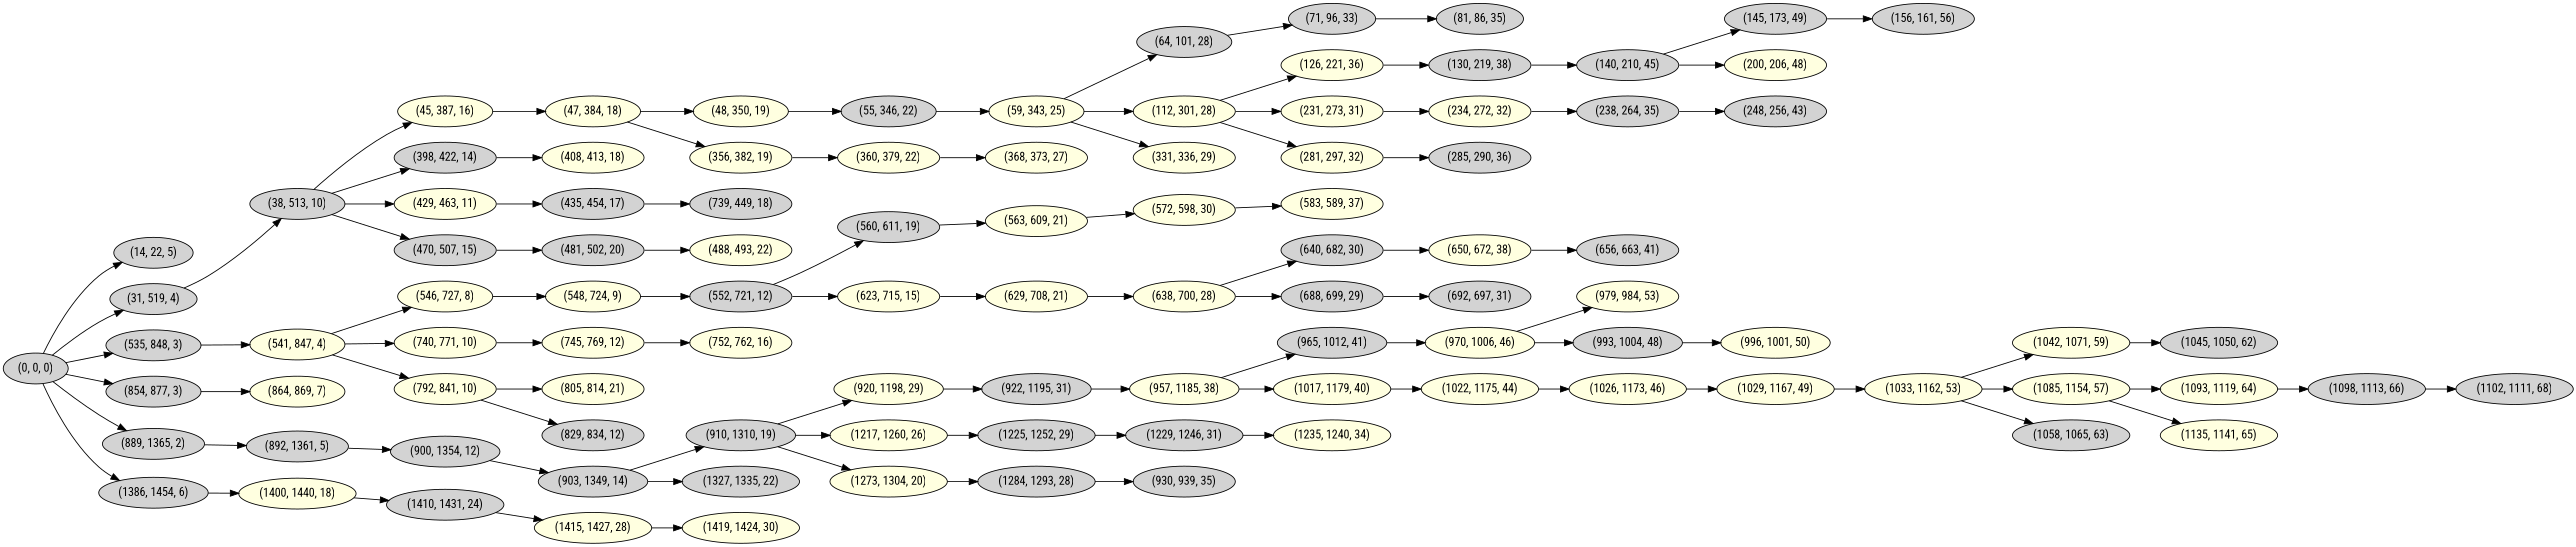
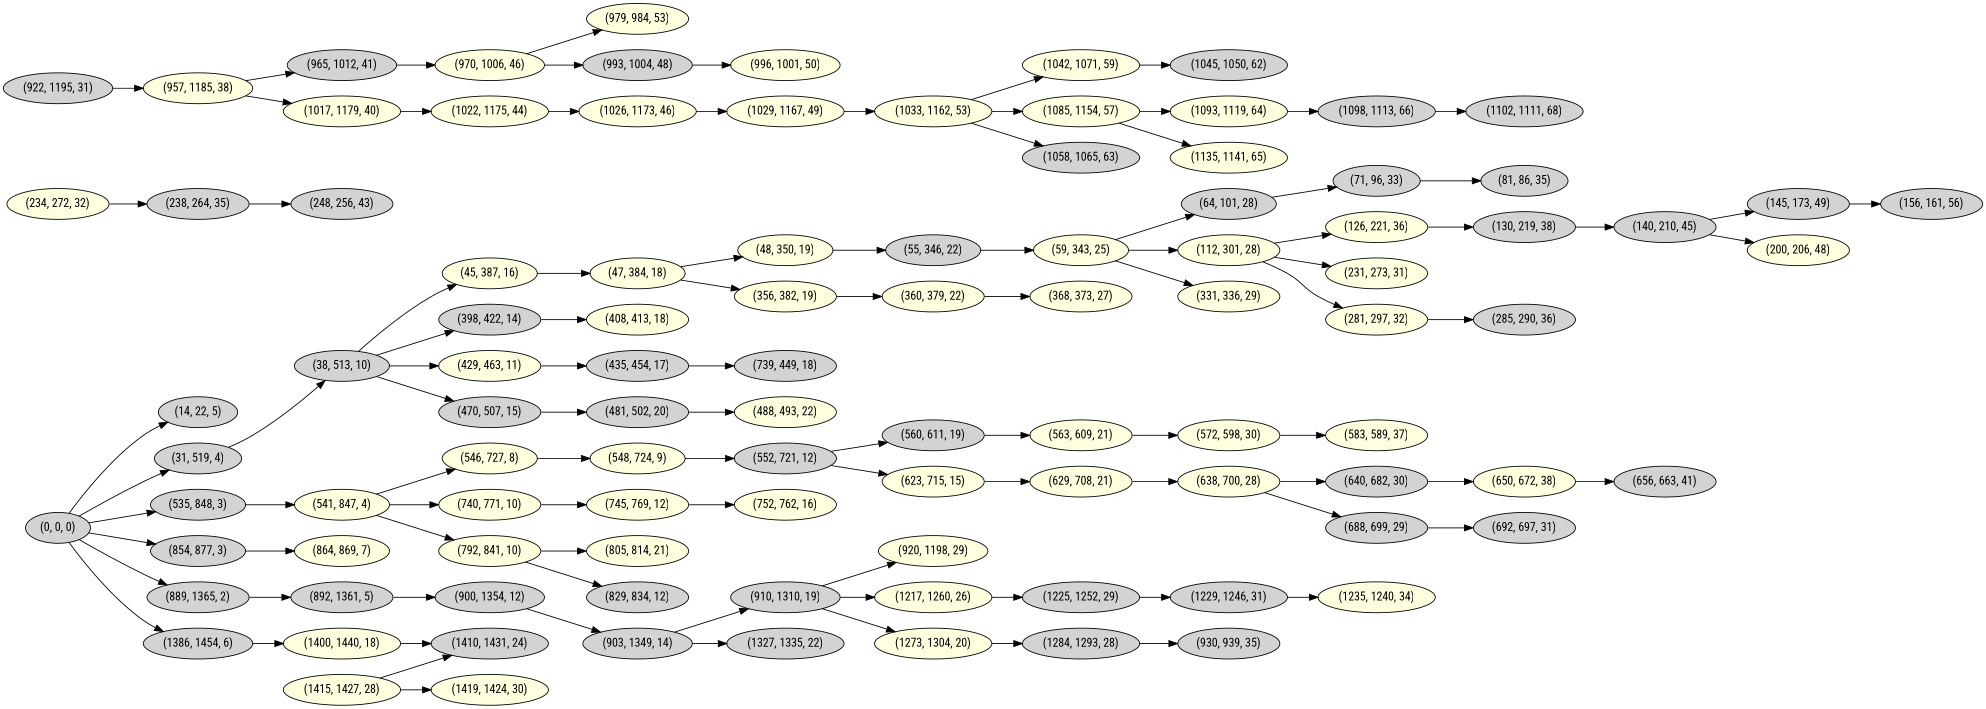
edge "(231, 273, 31)" -> "(234, 272, 32)": removed
edge "(920, 1198, 29)" -> "(922, 1195, 31)": removed
edge "(1410, 1431, 24)" -> "(1415, 1427, 28)": reversed
